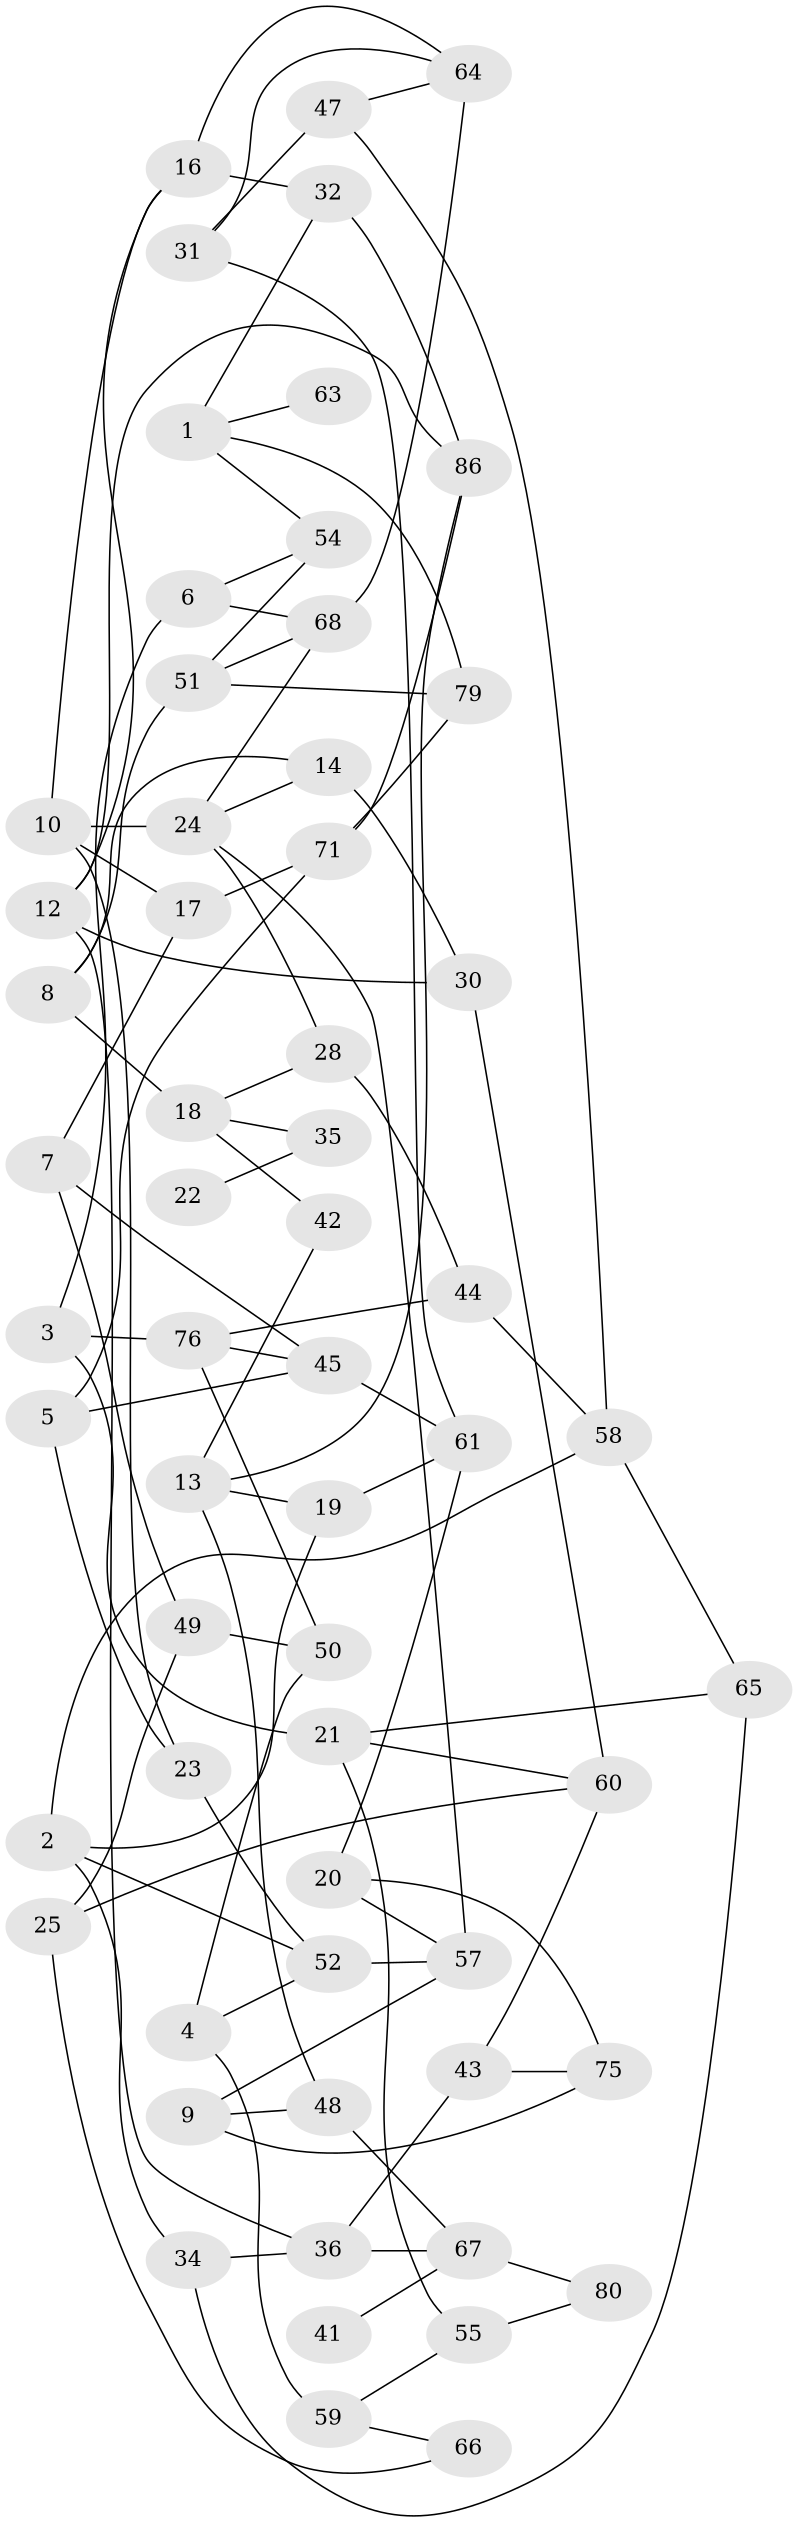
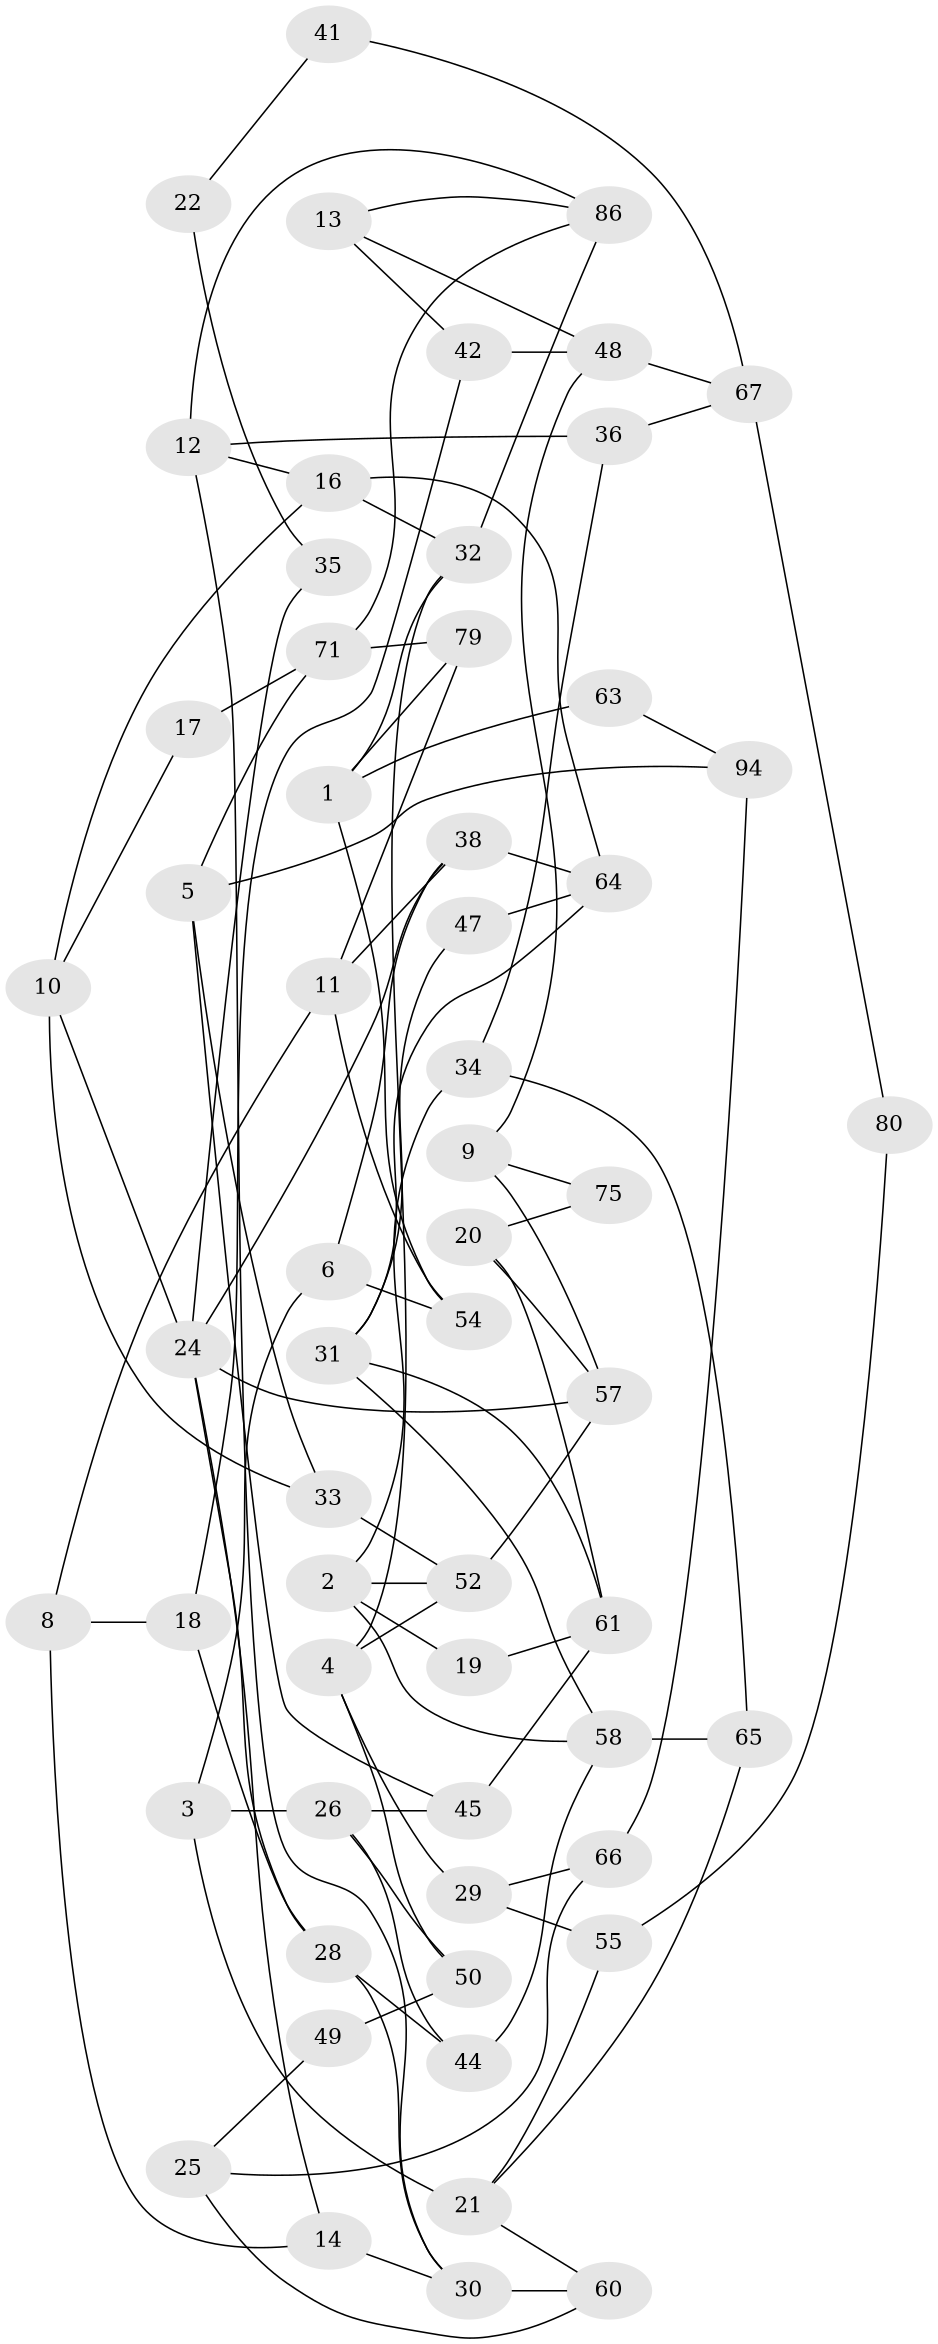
edge "41" -- "22": added
edge "42" -- "48": added
node "68": label "68" -> "38"
node "51": label "51" -> "11"
edge "47" -- "58": now "31" -- "58"
node "94": added
edge "18" -- "35": now "24" -- "35"
node "7": removed
edge "32" -- "4": added
node "76": label "76" -> "26"
edge "13" -- "19": removed
node "23": label "23" -> "33"
edge "28" -- "30": added
node "43": removed
node "59": label "59" -> "29"
